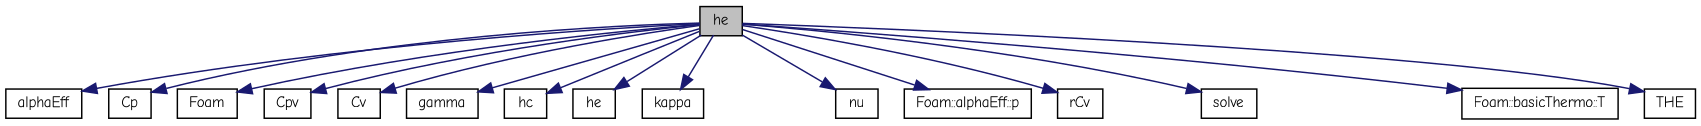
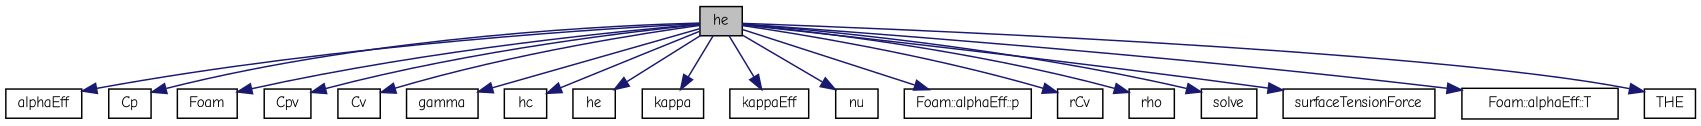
node "kappaEff": added
node "rho": added
node "surfaceTensionForce": added
node "Foam::basicThermo::T": label "Foam::basicThermo::T" -> "Foam::alphaEff::T"
